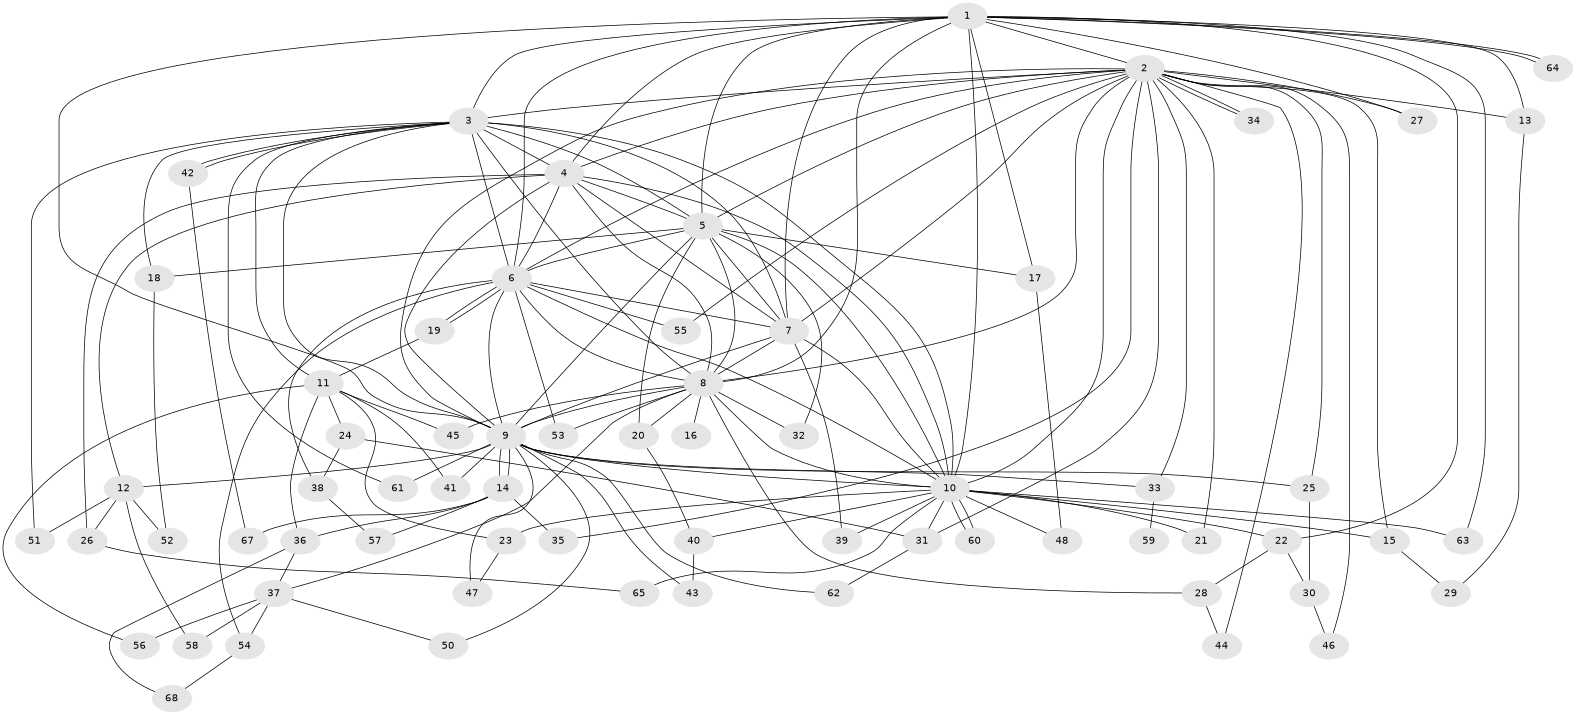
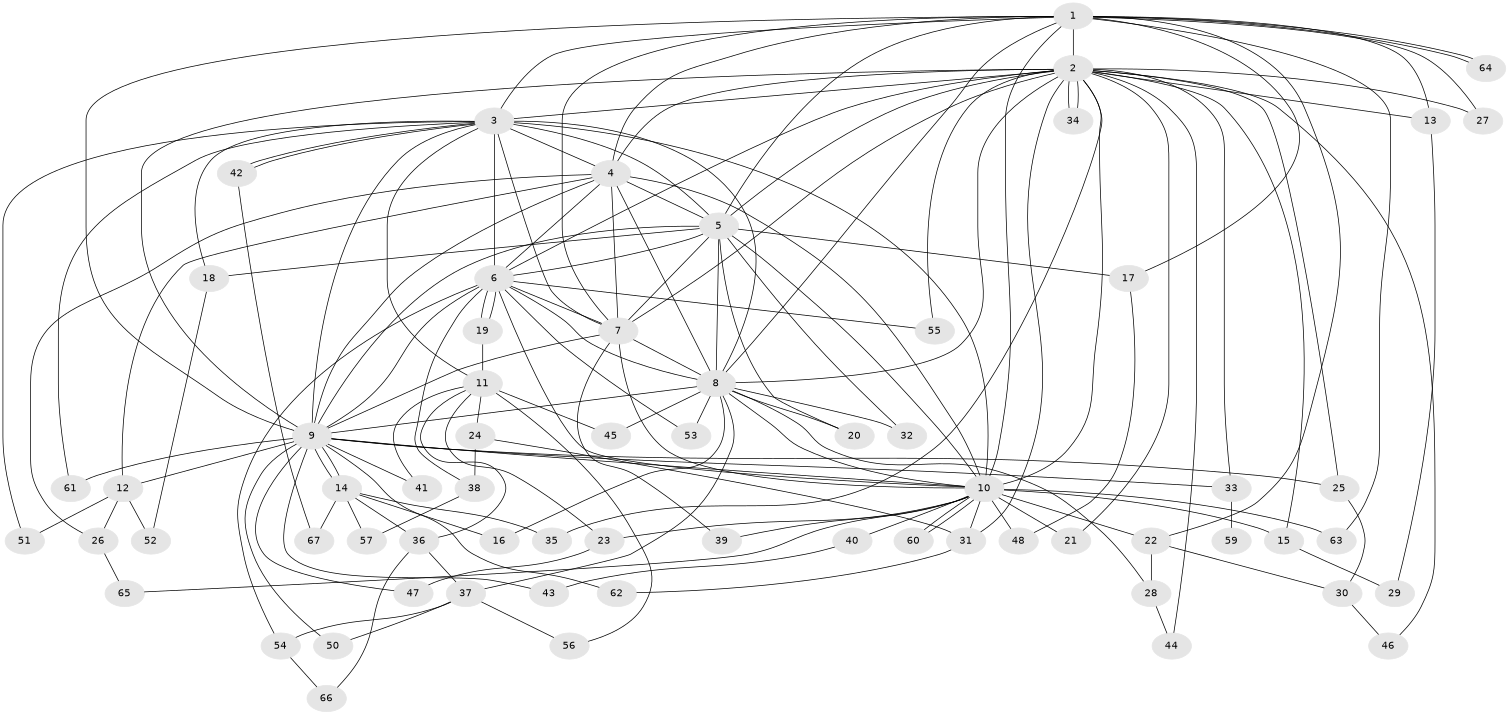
edge "1" -- "6": removed
edge "20" -- "40": removed
edge "14" -- "16": added
node "58": removed
node "68": label "68" -> "66"
